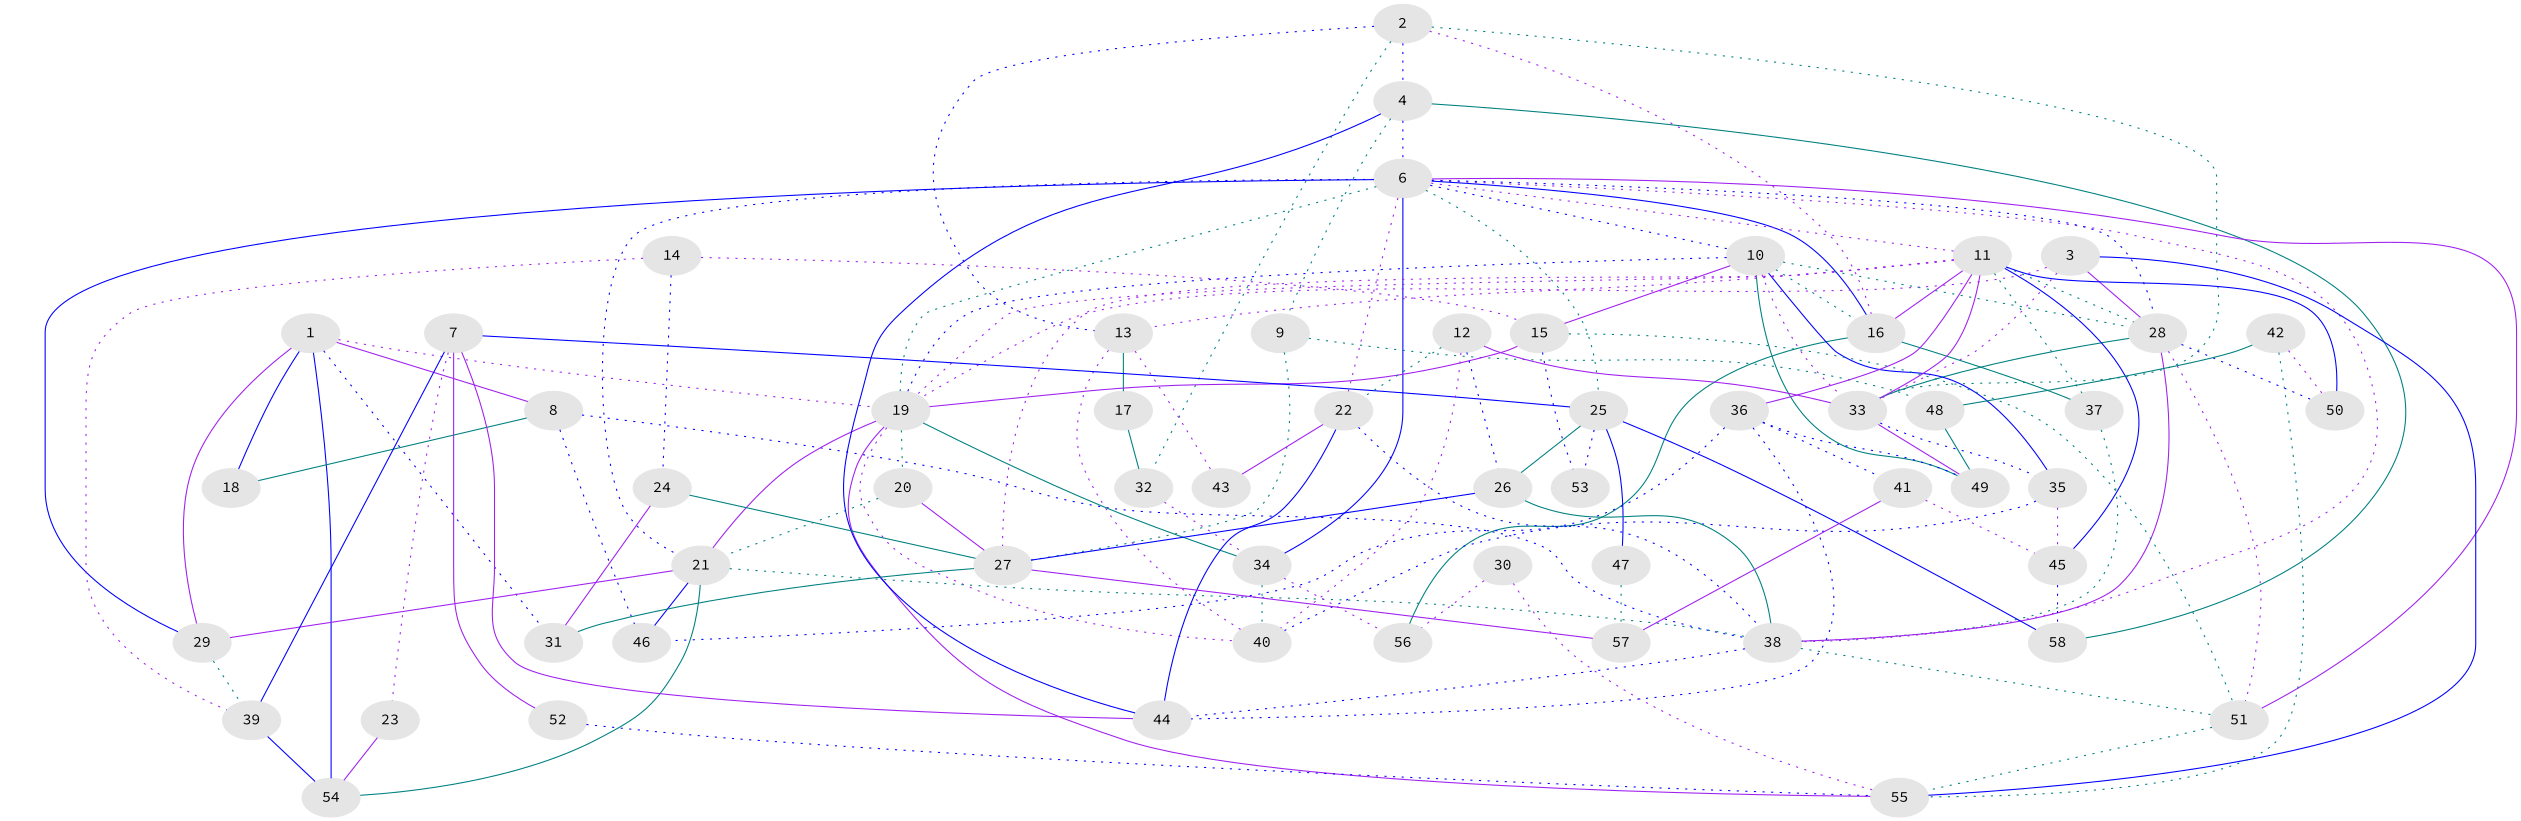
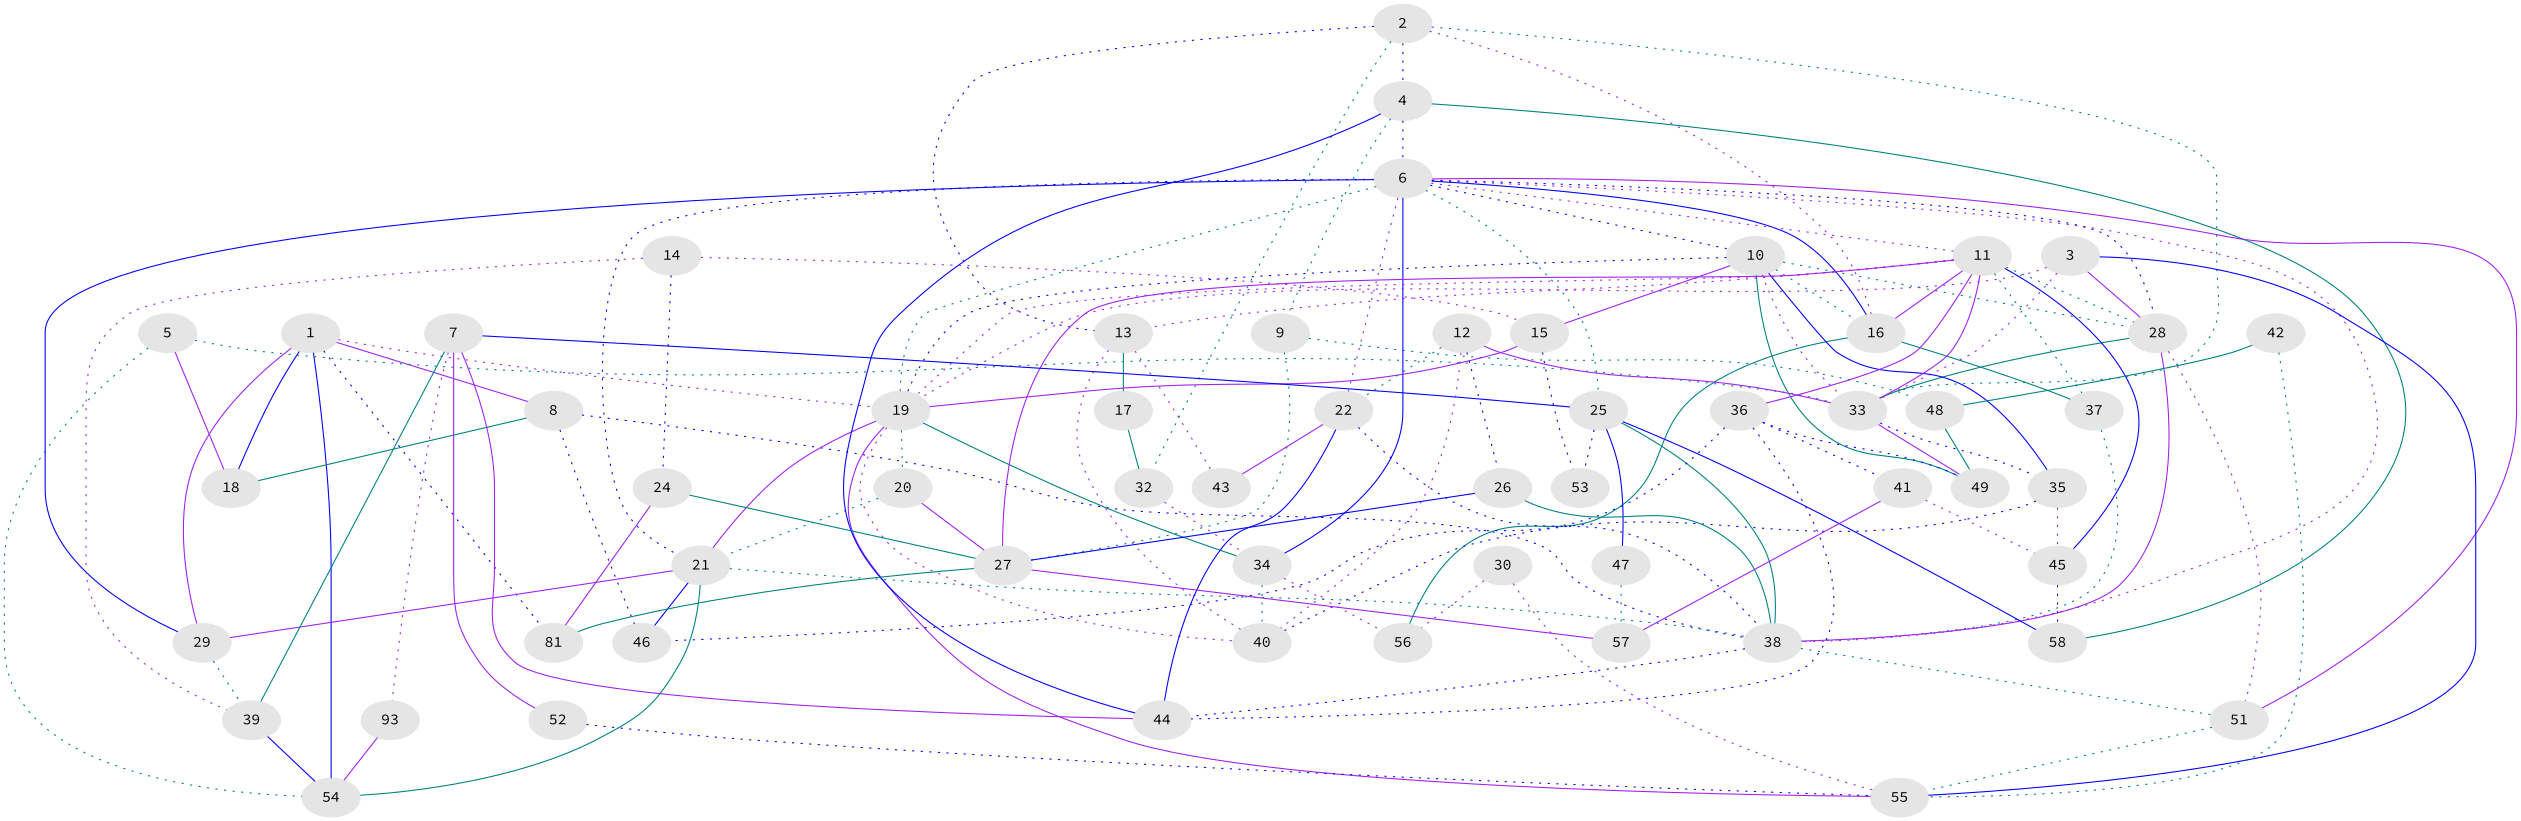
edge "11" -- "27": style dotted -> solid
node "5": added
edge "15" -- "51": removed
node "50": removed
edge "25" -- "26": now "25" -- "38"
edge "7" -- "39": color blue -> teal
node "31": label "31" -> "81"
node "23": label "23" -> "93"
